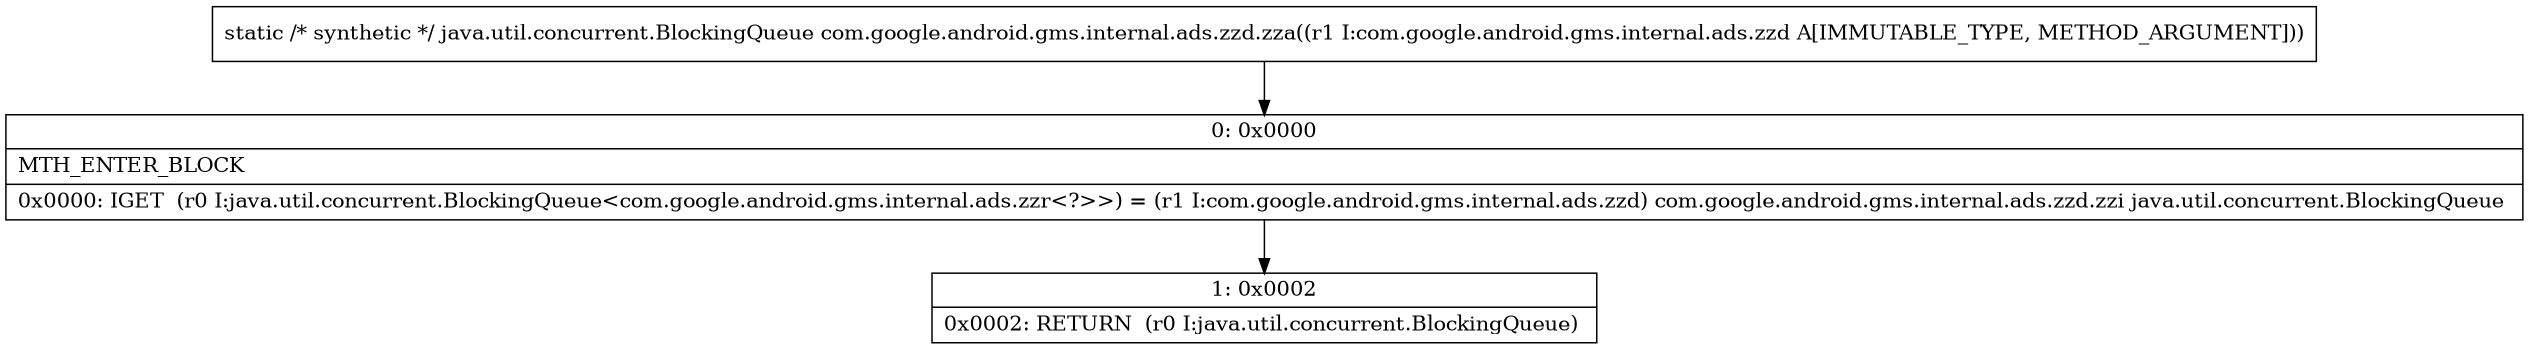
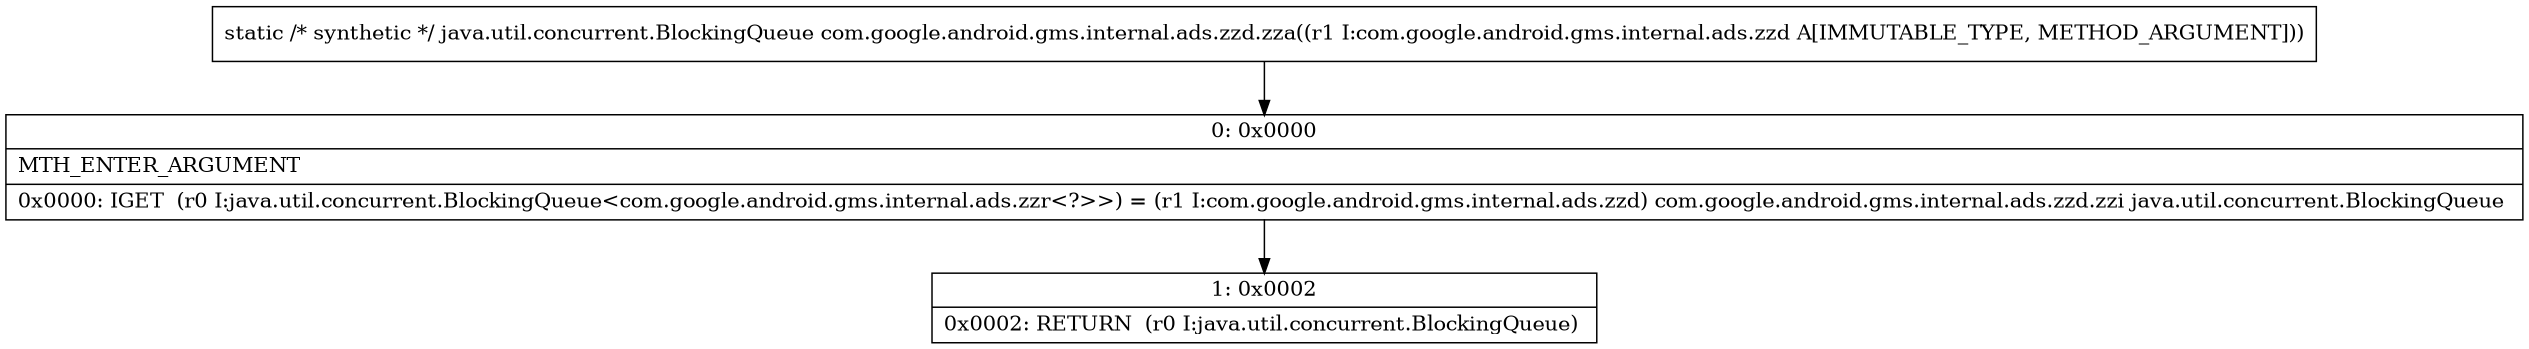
node "0: 0x0000": text "MTH_ENTER_BLOCK" -> "MTH_ENTER_ARGUMENT"
